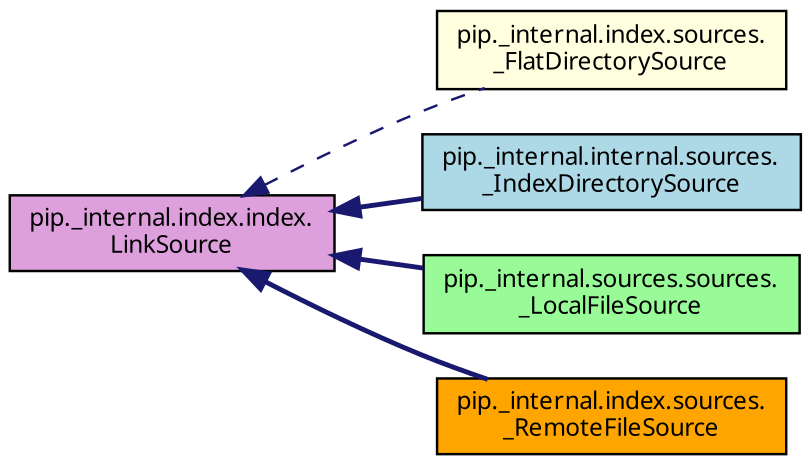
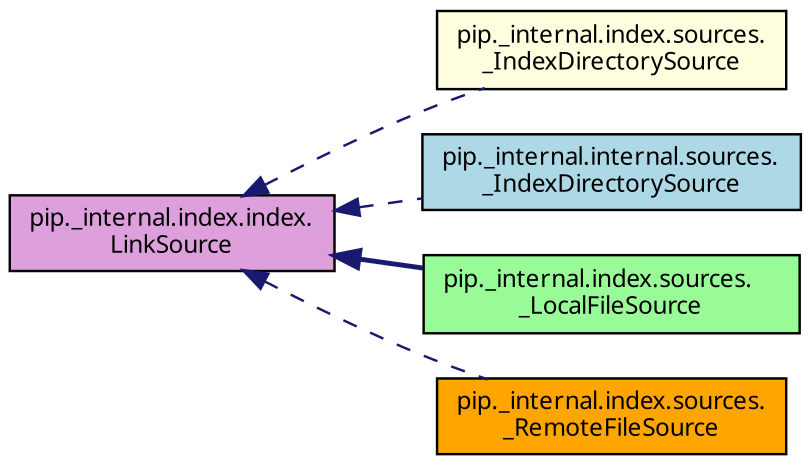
node "pip._internal.index.sources. _FlatDirectorySource": label "pip._internal.index.sources. _FlatDirectorySource" -> "pip._internal.index.sources. _IndexDirectorySource"
edge "pip._internal.internal.sources. _IndexDirectorySource" -> "pip._internal.index.index. LinkSource": style bold -> dashed
node "pip._internal.sources.sources. _LocalFileSource": label "pip._internal.sources.sources. _LocalFileSource" -> "pip._internal.index.sources. _LocalFileSource"
edge "pip._internal.index.sources. _RemoteFileSource" -> "pip._internal.index.index. LinkSource": style bold -> dashed
